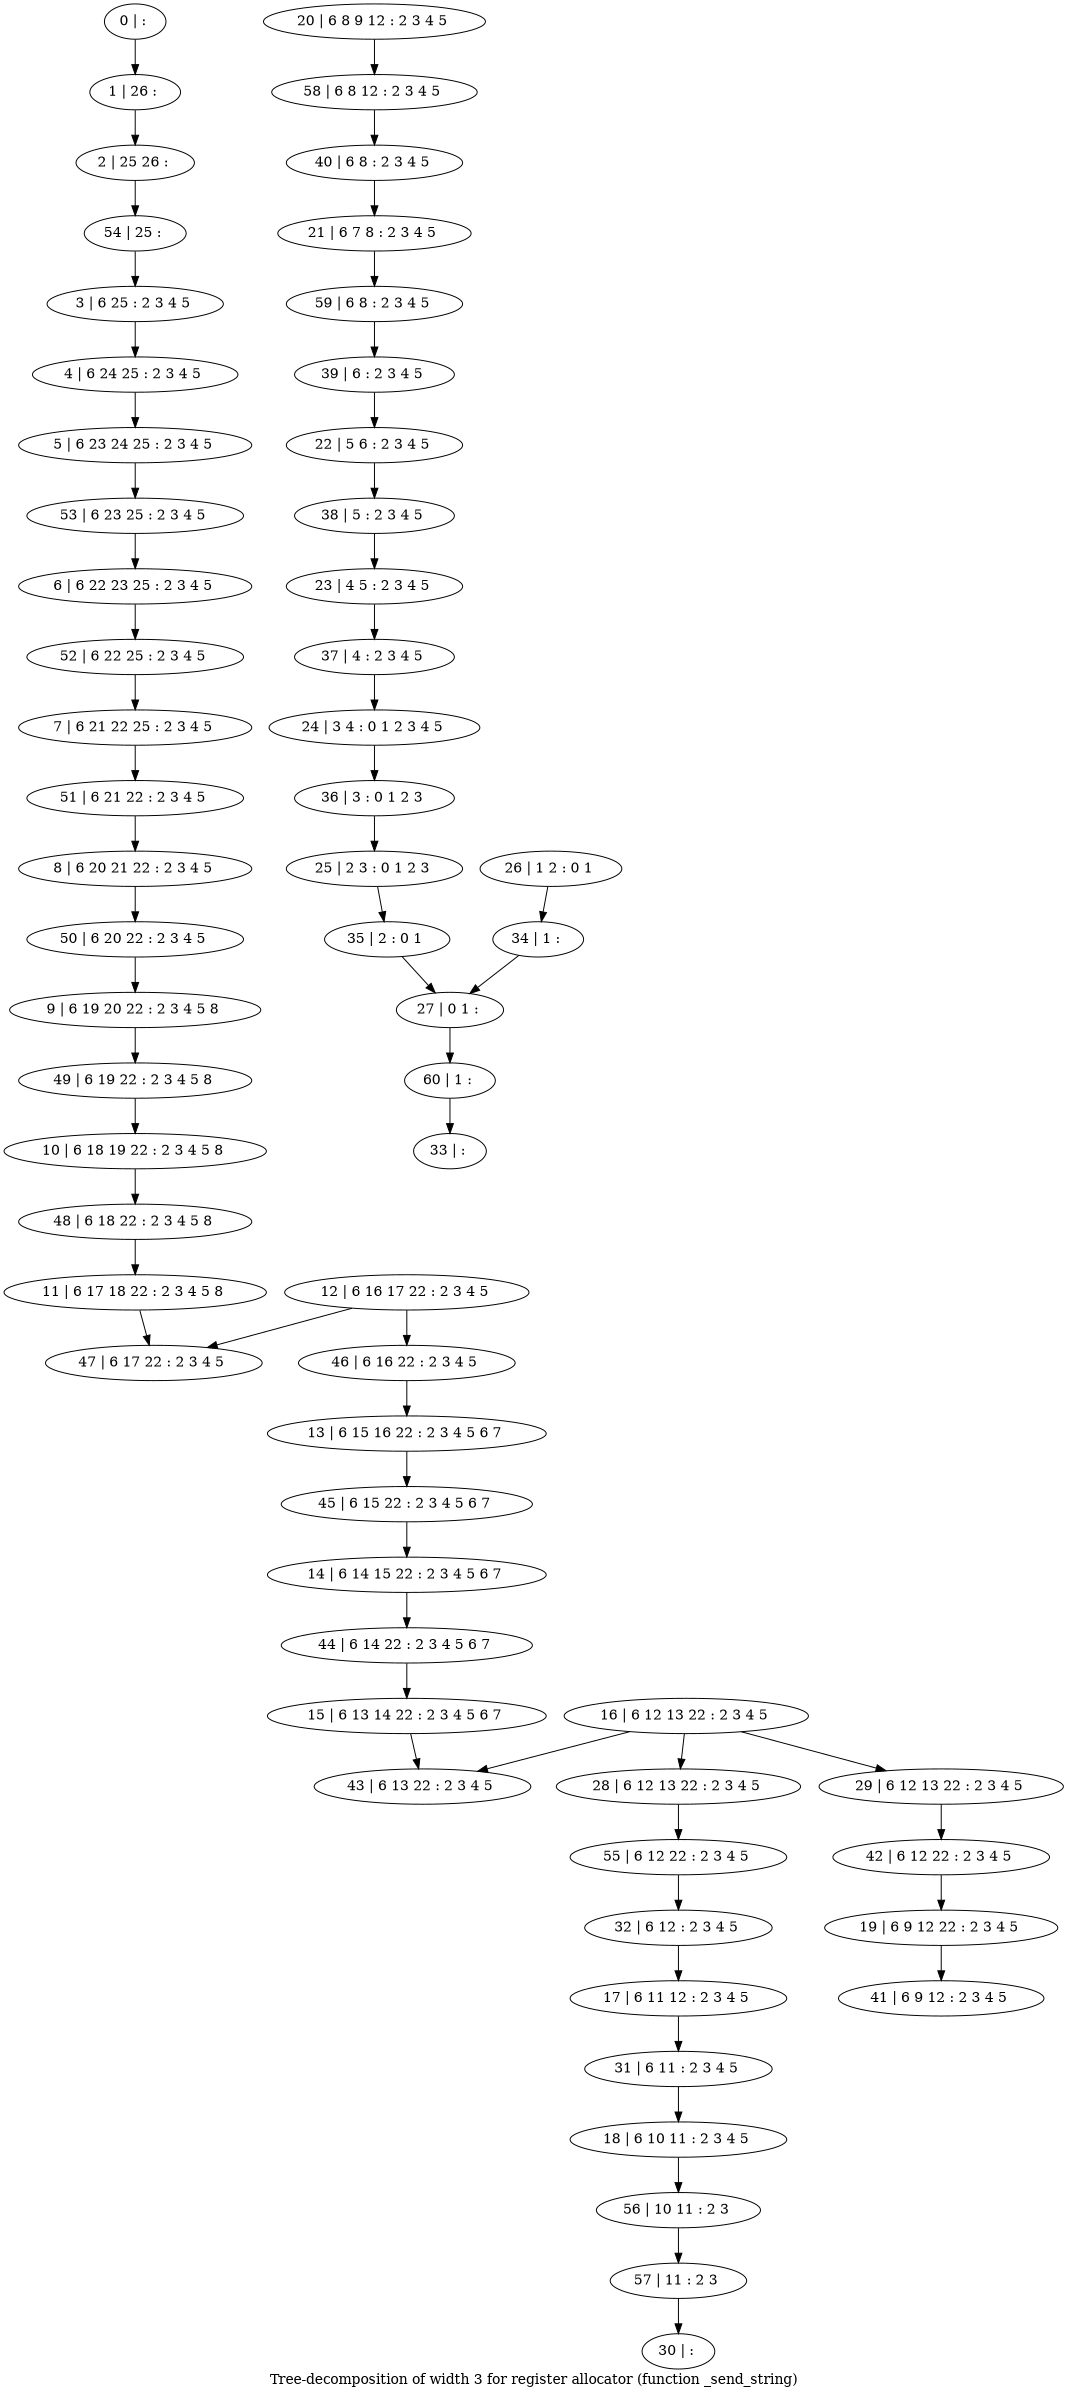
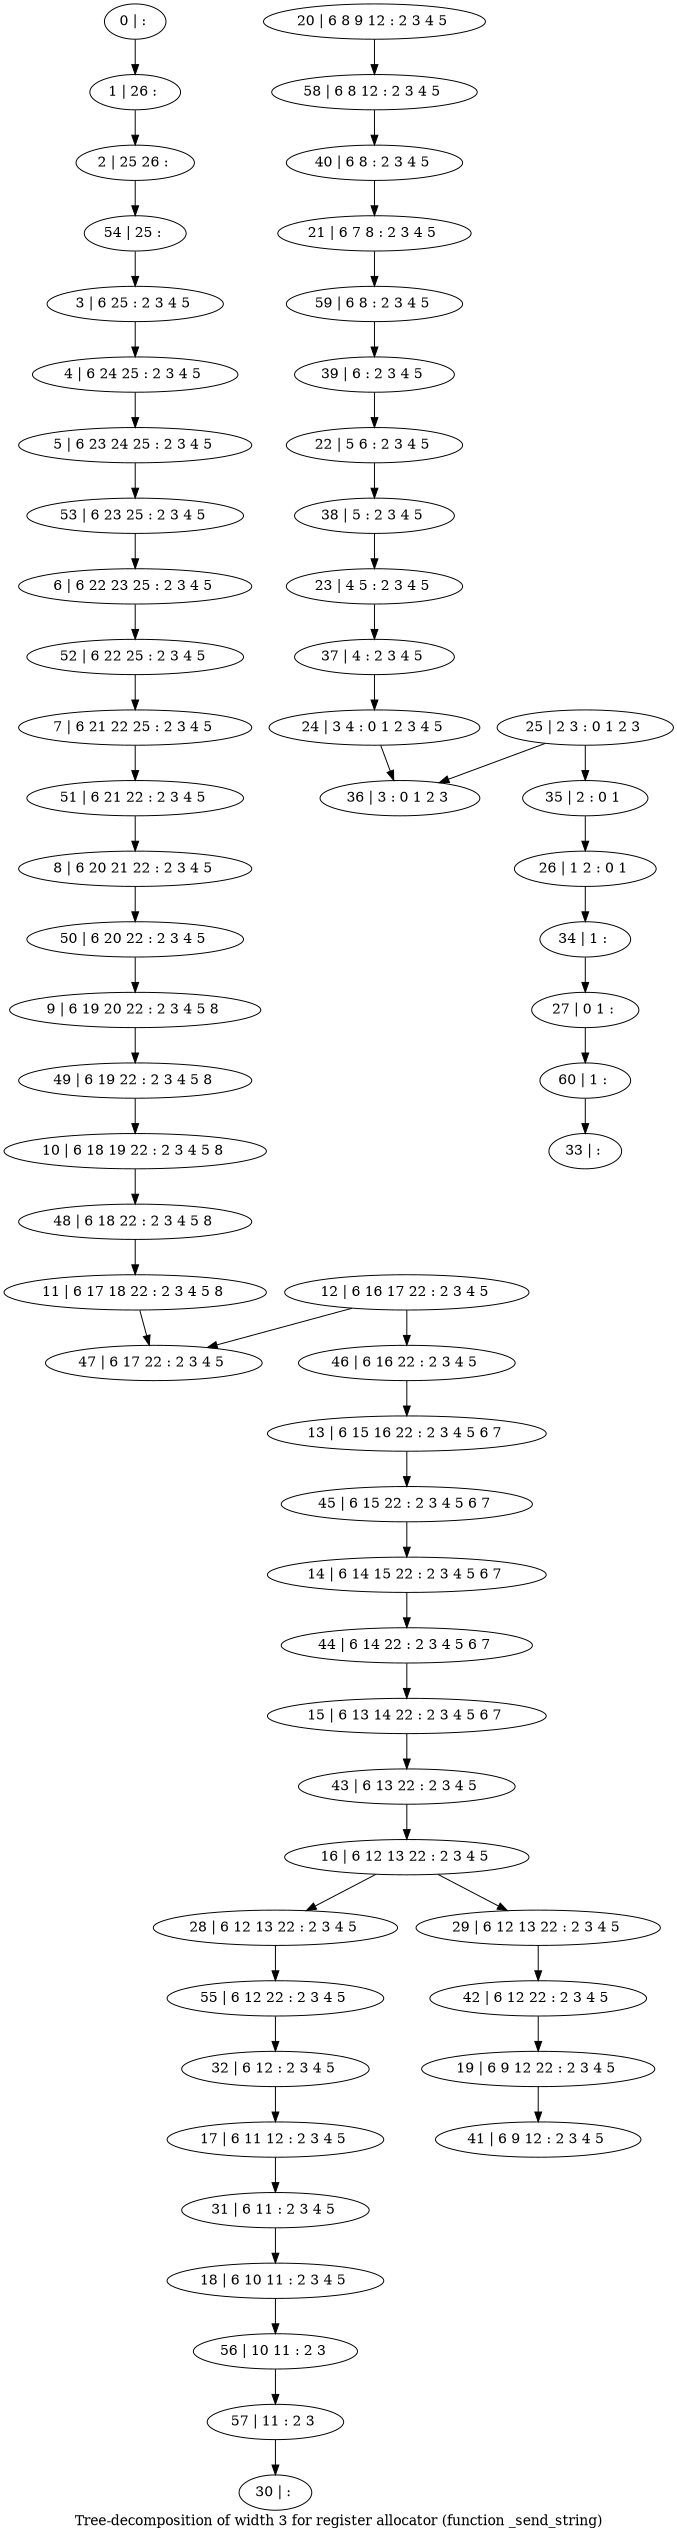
edge "36 | 3 : 0 1 2 3" -> "25 | 2 3 : 0 1 2 3": reversed
edge "35 | 2 : 0 1" -> "27 | 0 1 :": now "35 | 2 : 0 1" -> "26 | 1 2 : 0 1"
edge "16 | 6 12 13 22 : 2 3 4 5" -> "43 | 6 13 22 : 2 3 4 5": reversed
